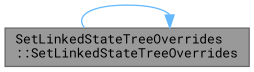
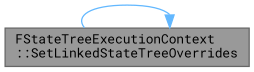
node "SetLinkedStateTreeOverrides ::SetLinkedStateTreeOverrides": label "SetLinkedStateTreeOverrides ::SetLinkedStateTreeOverrides" -> "FStateTreeExecutionContext ::SetLinkedStateTreeOverrides"
